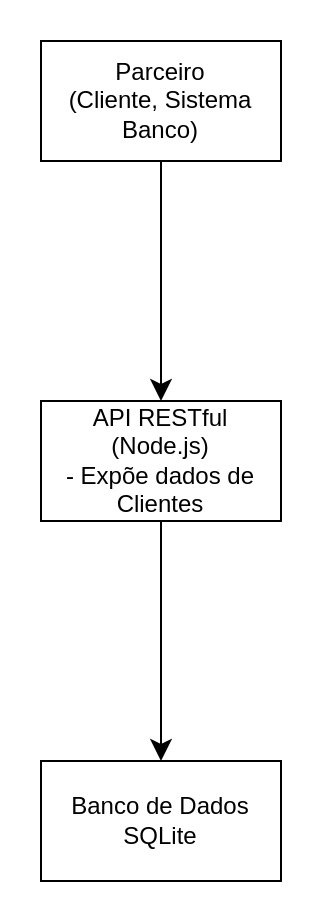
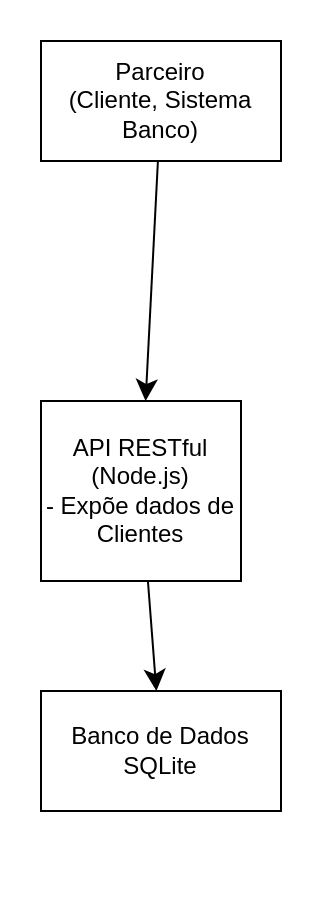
node "API RESTful (Node.js) - Expõe dados de Clientes": size 240x120 -> 200x180
node "Banco de Dados SQLite": moved (161, 821) -> (161, 751)
